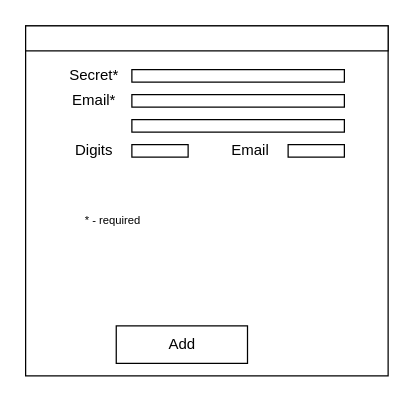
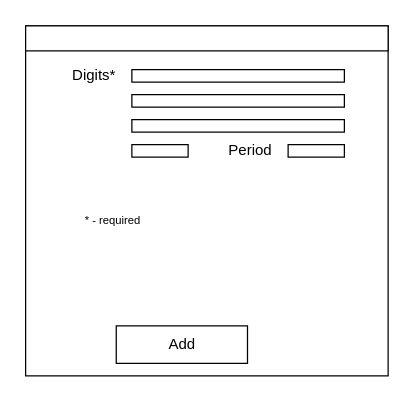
node "Secret*": label "Secret*" -> "Digits*"
node "Email*": removed
node "Digits": removed
node "Email": label "Email" -> "Period"
